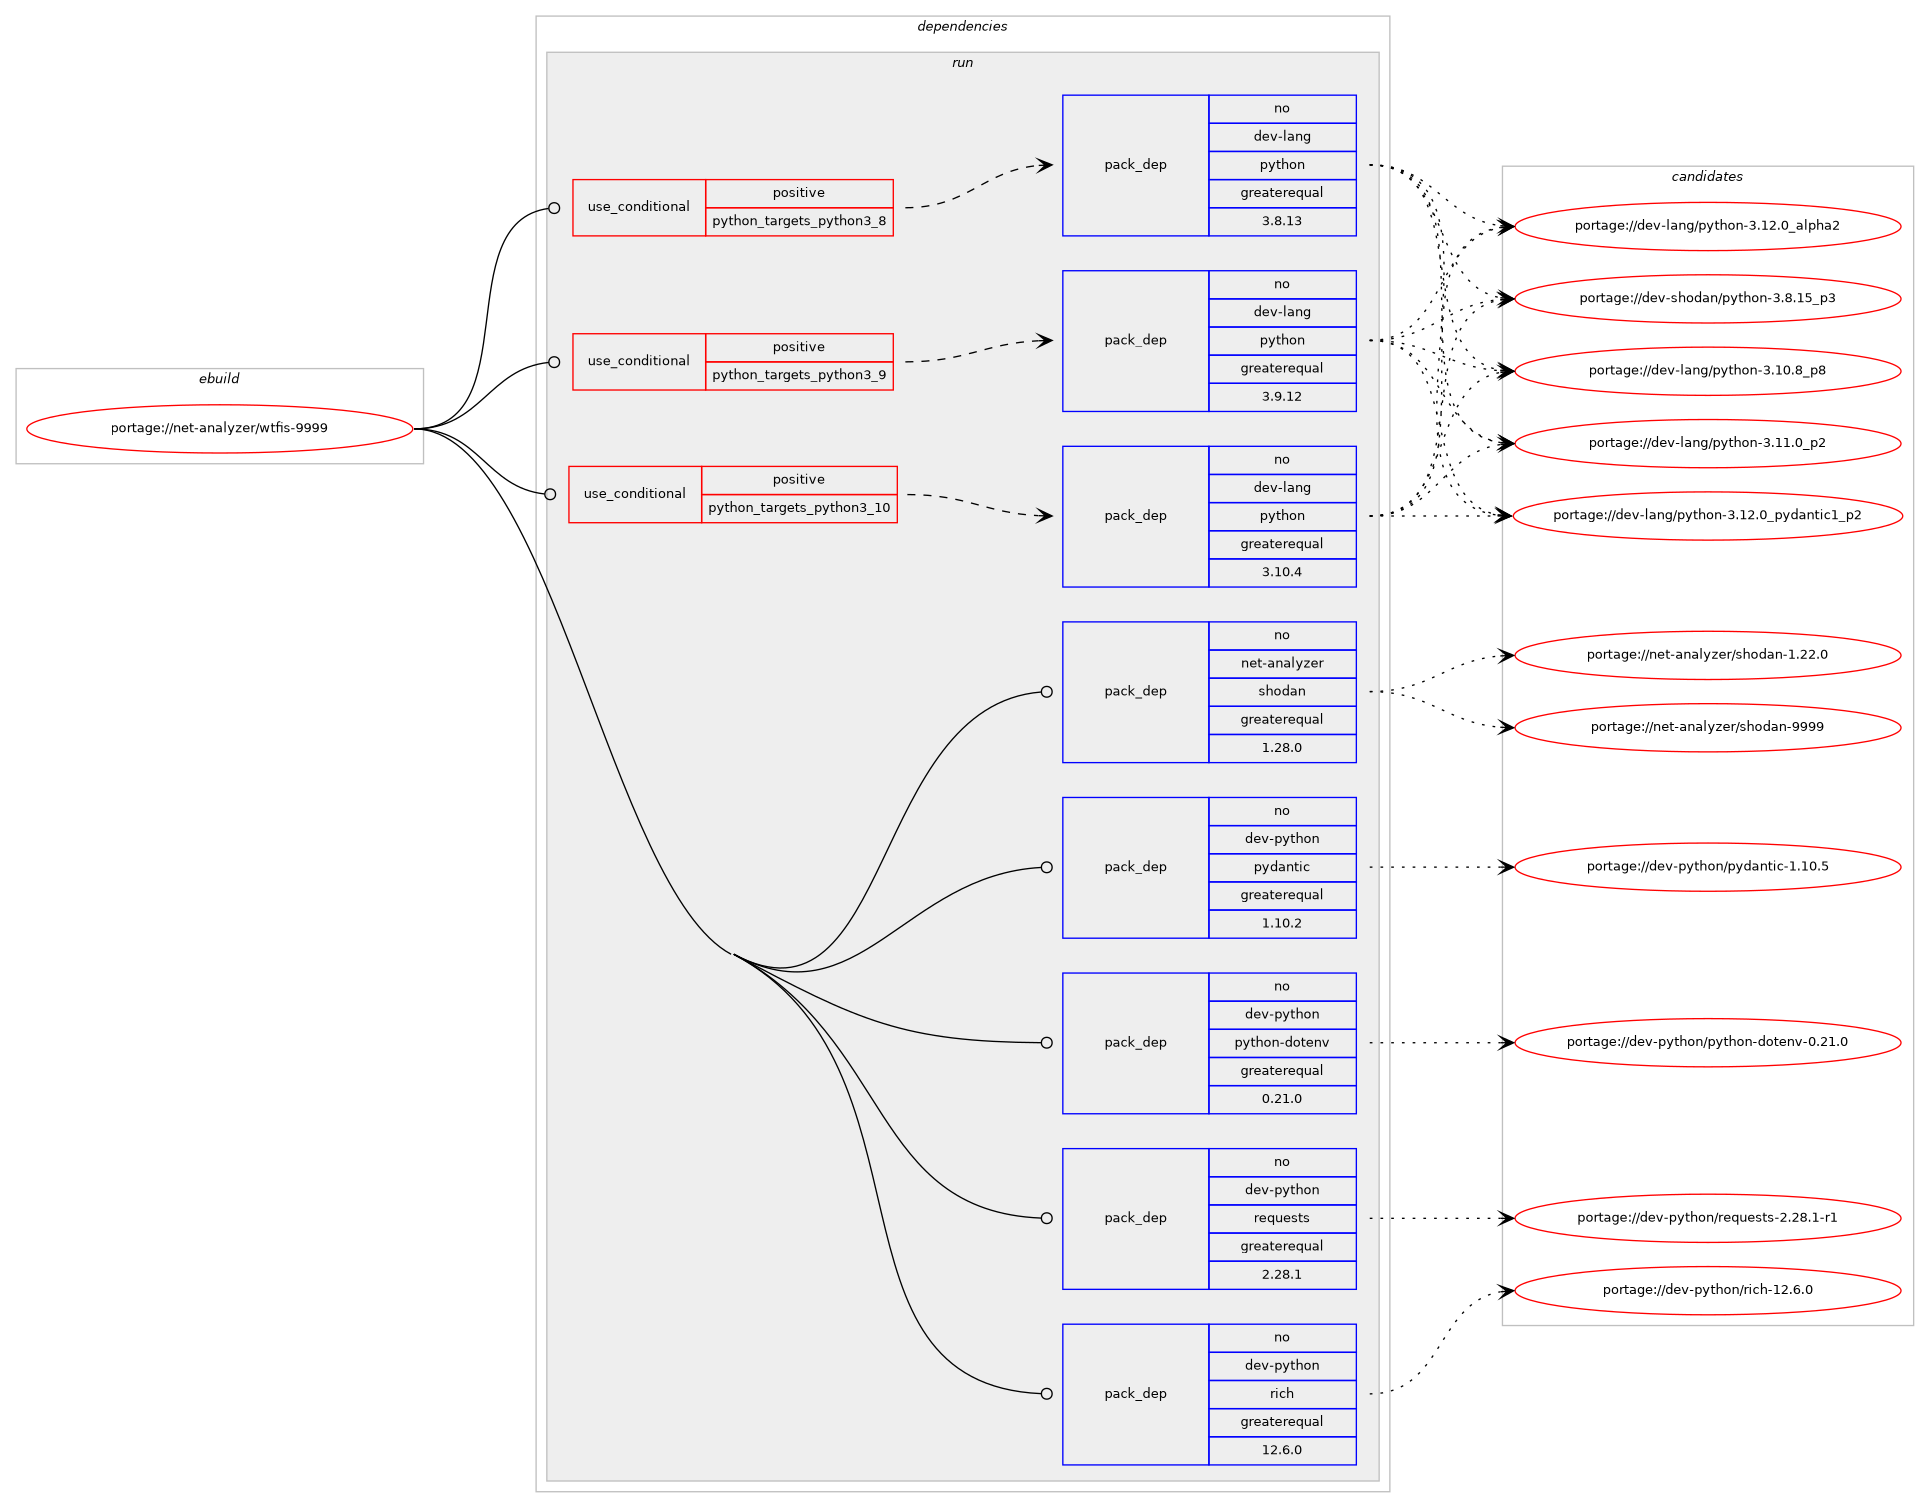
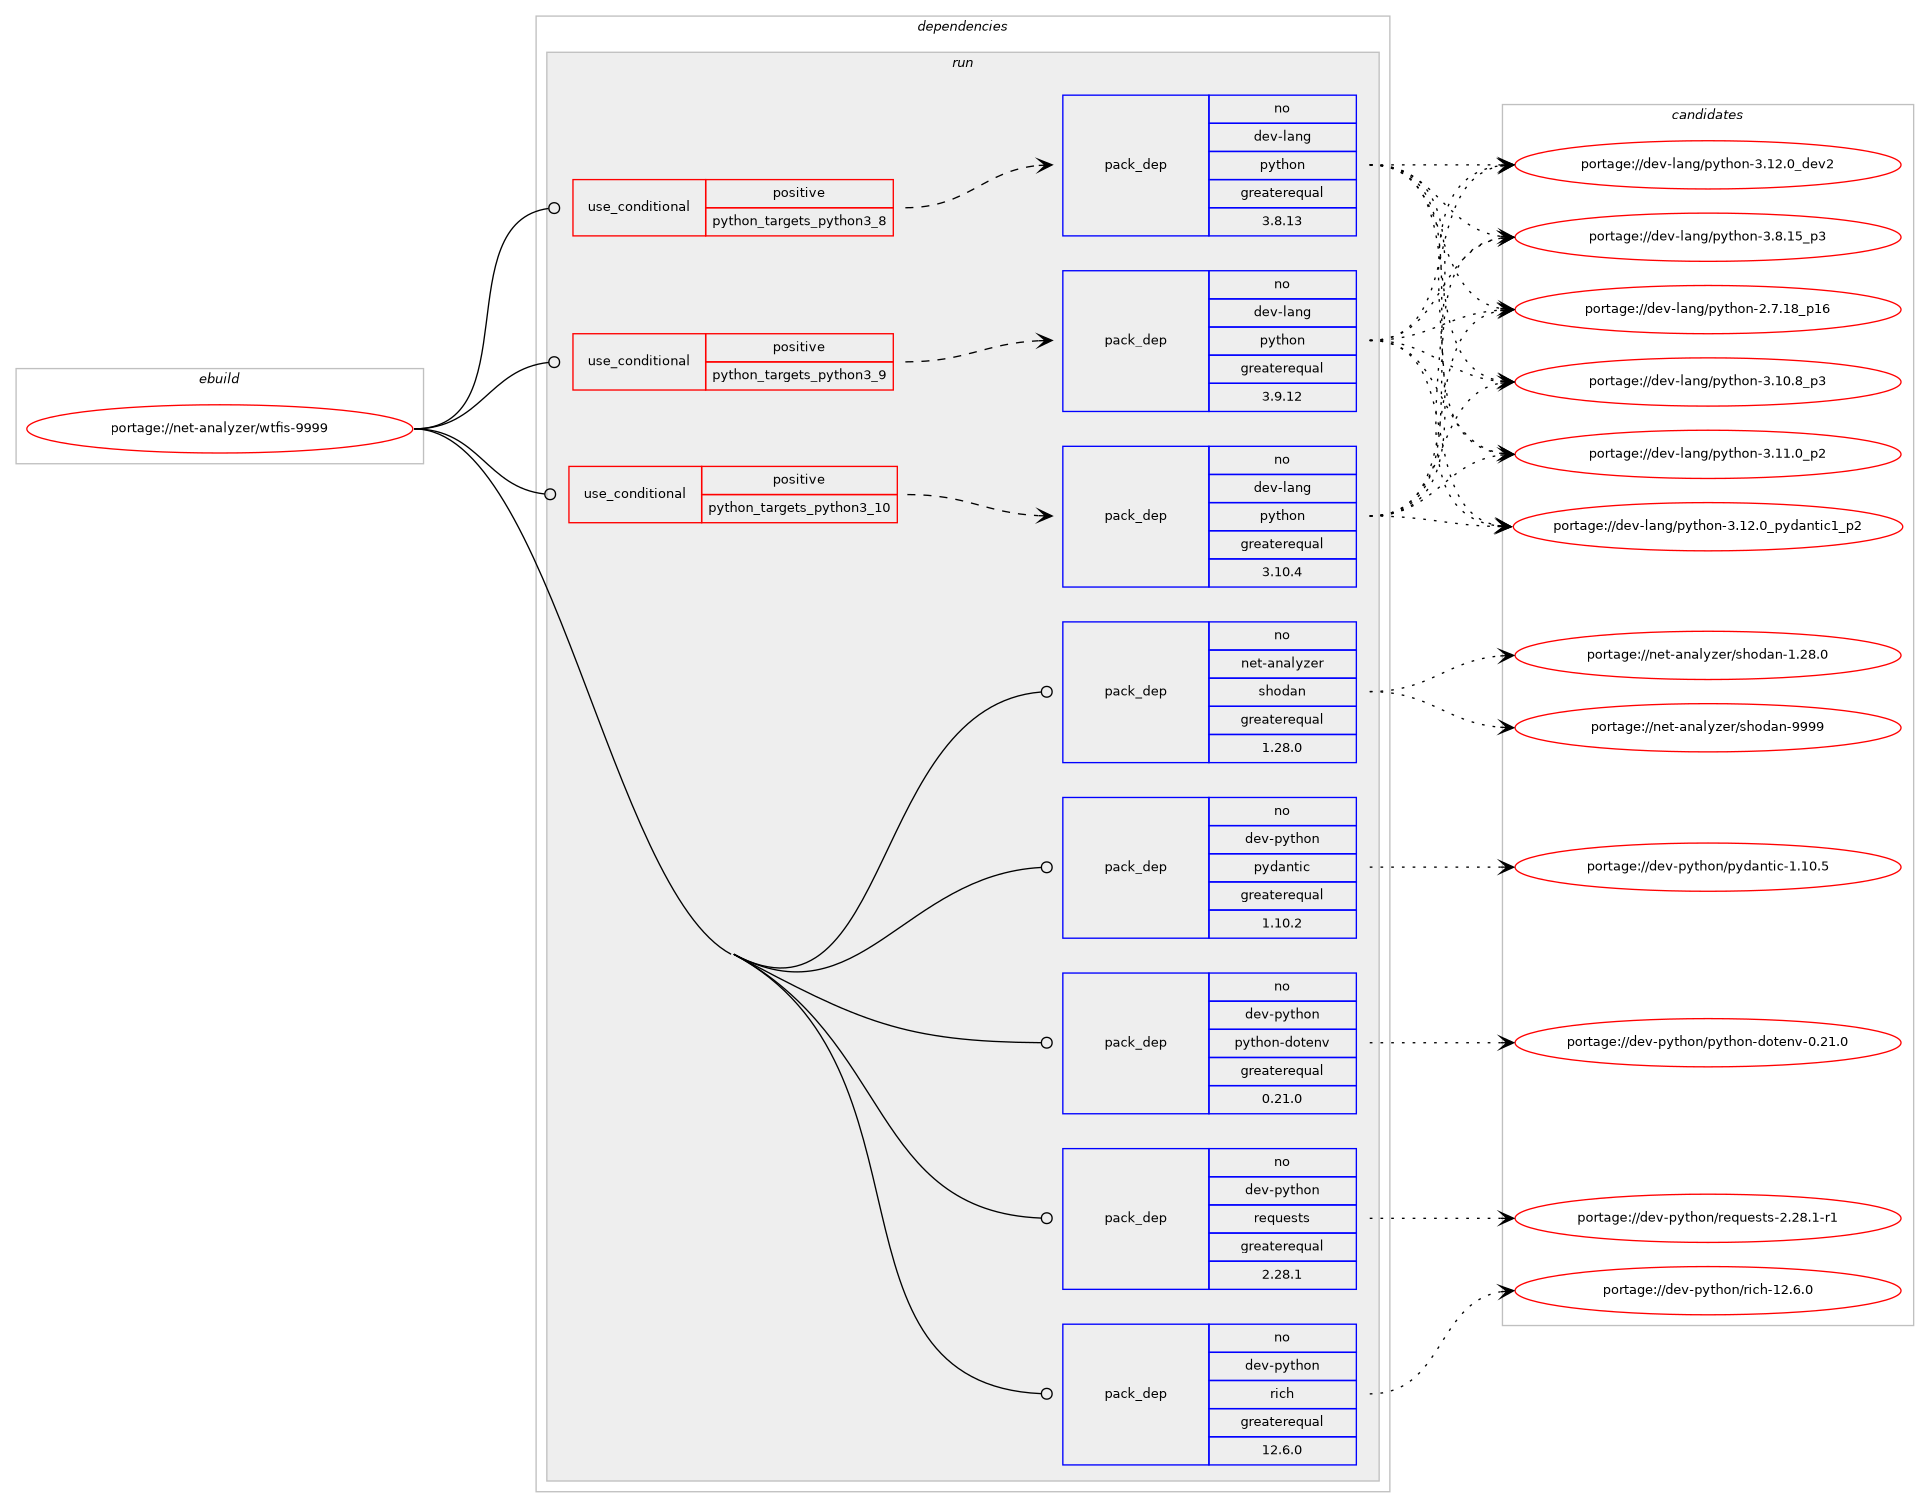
node "portage://dev-lang/python-3.12.0_alpha2": label "portage://dev-lang/python-3.12.0_alpha2" -> "portage://dev-lang/python-3.12.0_dev2"
node "portage://dev-shodan/python-3.8.15_p3": label "portage://dev-shodan/python-3.8.15_p3" -> "portage://dev-lang/python-3.8.15_p3"
node "portage://dev-lang/python-2.7.18_p16": added
node "portage://dev-lang/python-3.10.8_p8": label "portage://dev-lang/python-3.10.8_p8" -> "portage://dev-lang/python-3.10.8_p3"
node "portage://net-analyzer/shodan-1.22.0": label "portage://net-analyzer/shodan-1.22.0" -> "portage://net-analyzer/shodan-1.28.0"
